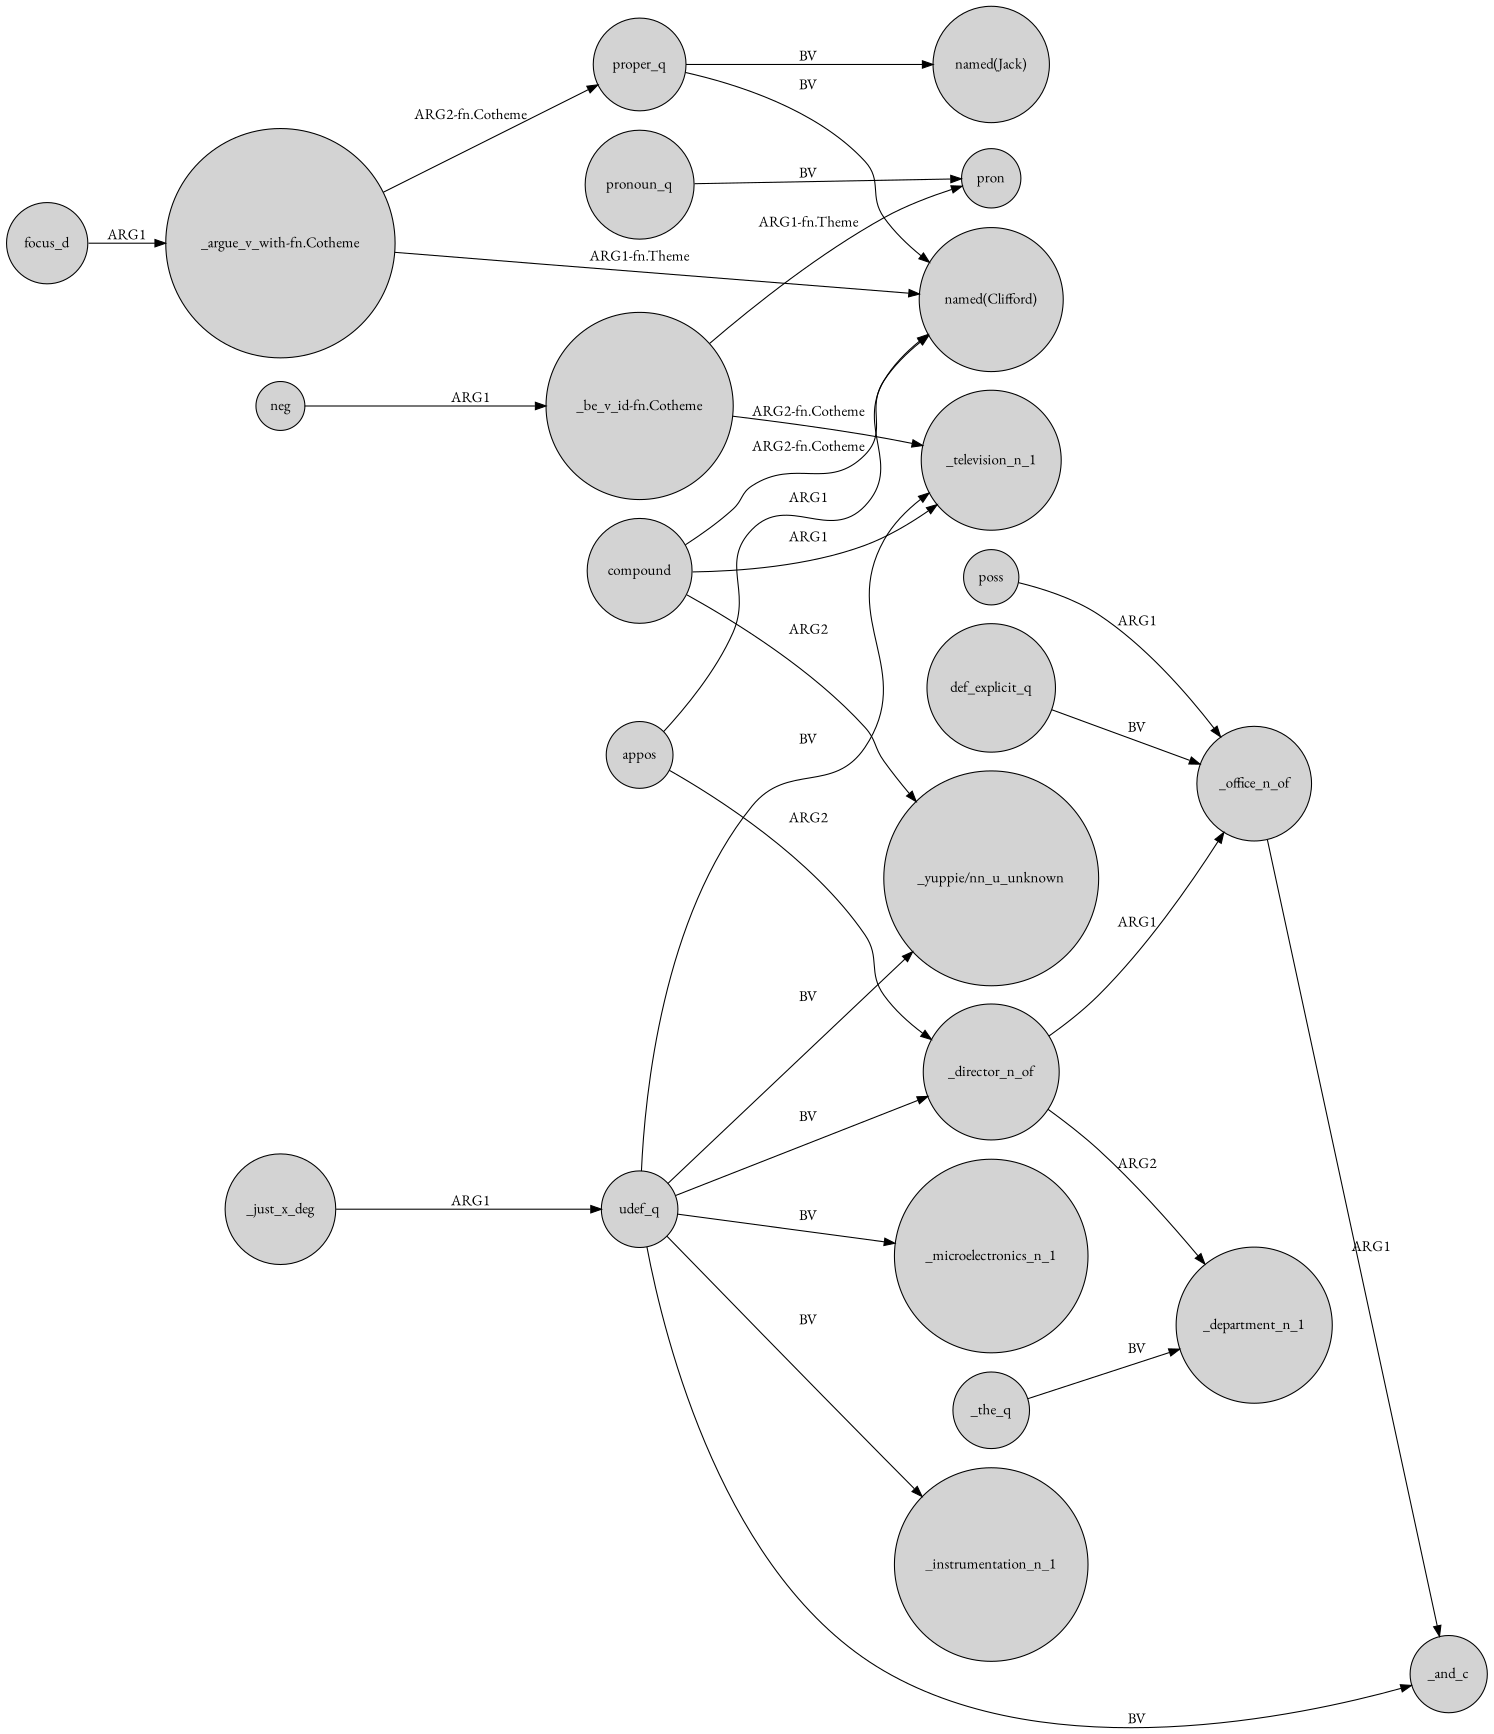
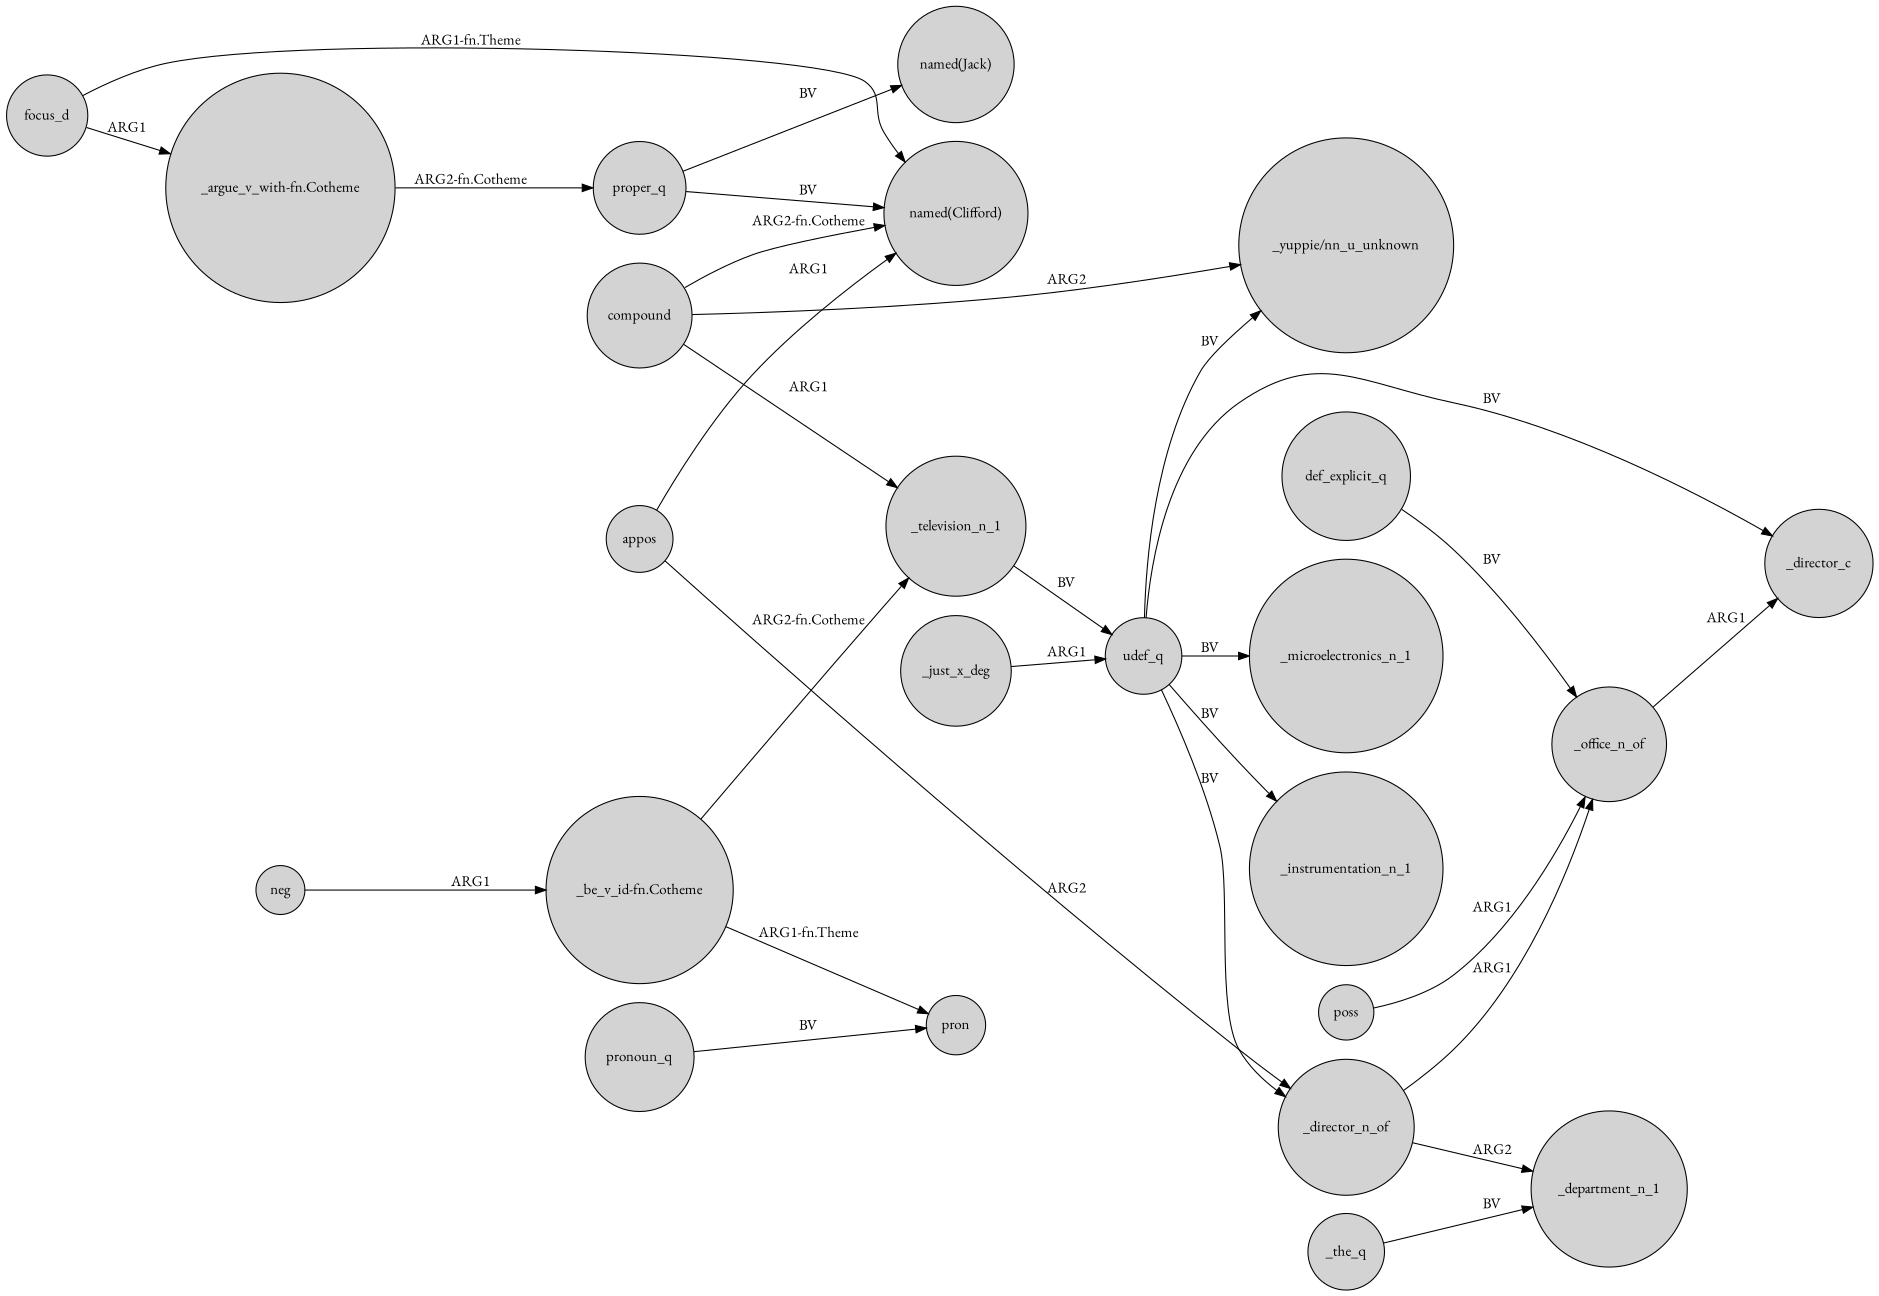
edge "_argue_v_with-fn.Cotheme" -> "named(Clifford)": now "focus_d" -> "named(Clifford)"
edge "udef_q" -> "_television_n_1": reversed
node "_and_c": label "_and_c" -> "_director_c"
